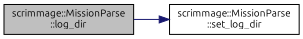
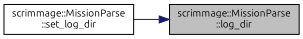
edge "scrimmage::MissionParse ::log_dir" -> "scrimmage::MissionParse ::set_log_dir": reversed
